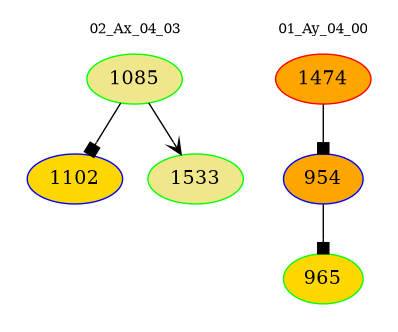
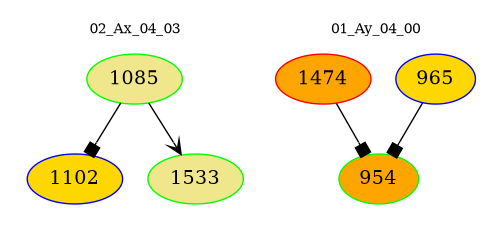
node "954": color blue -> green
edge "954" -> "965": reversed
node "965": color green -> blue
